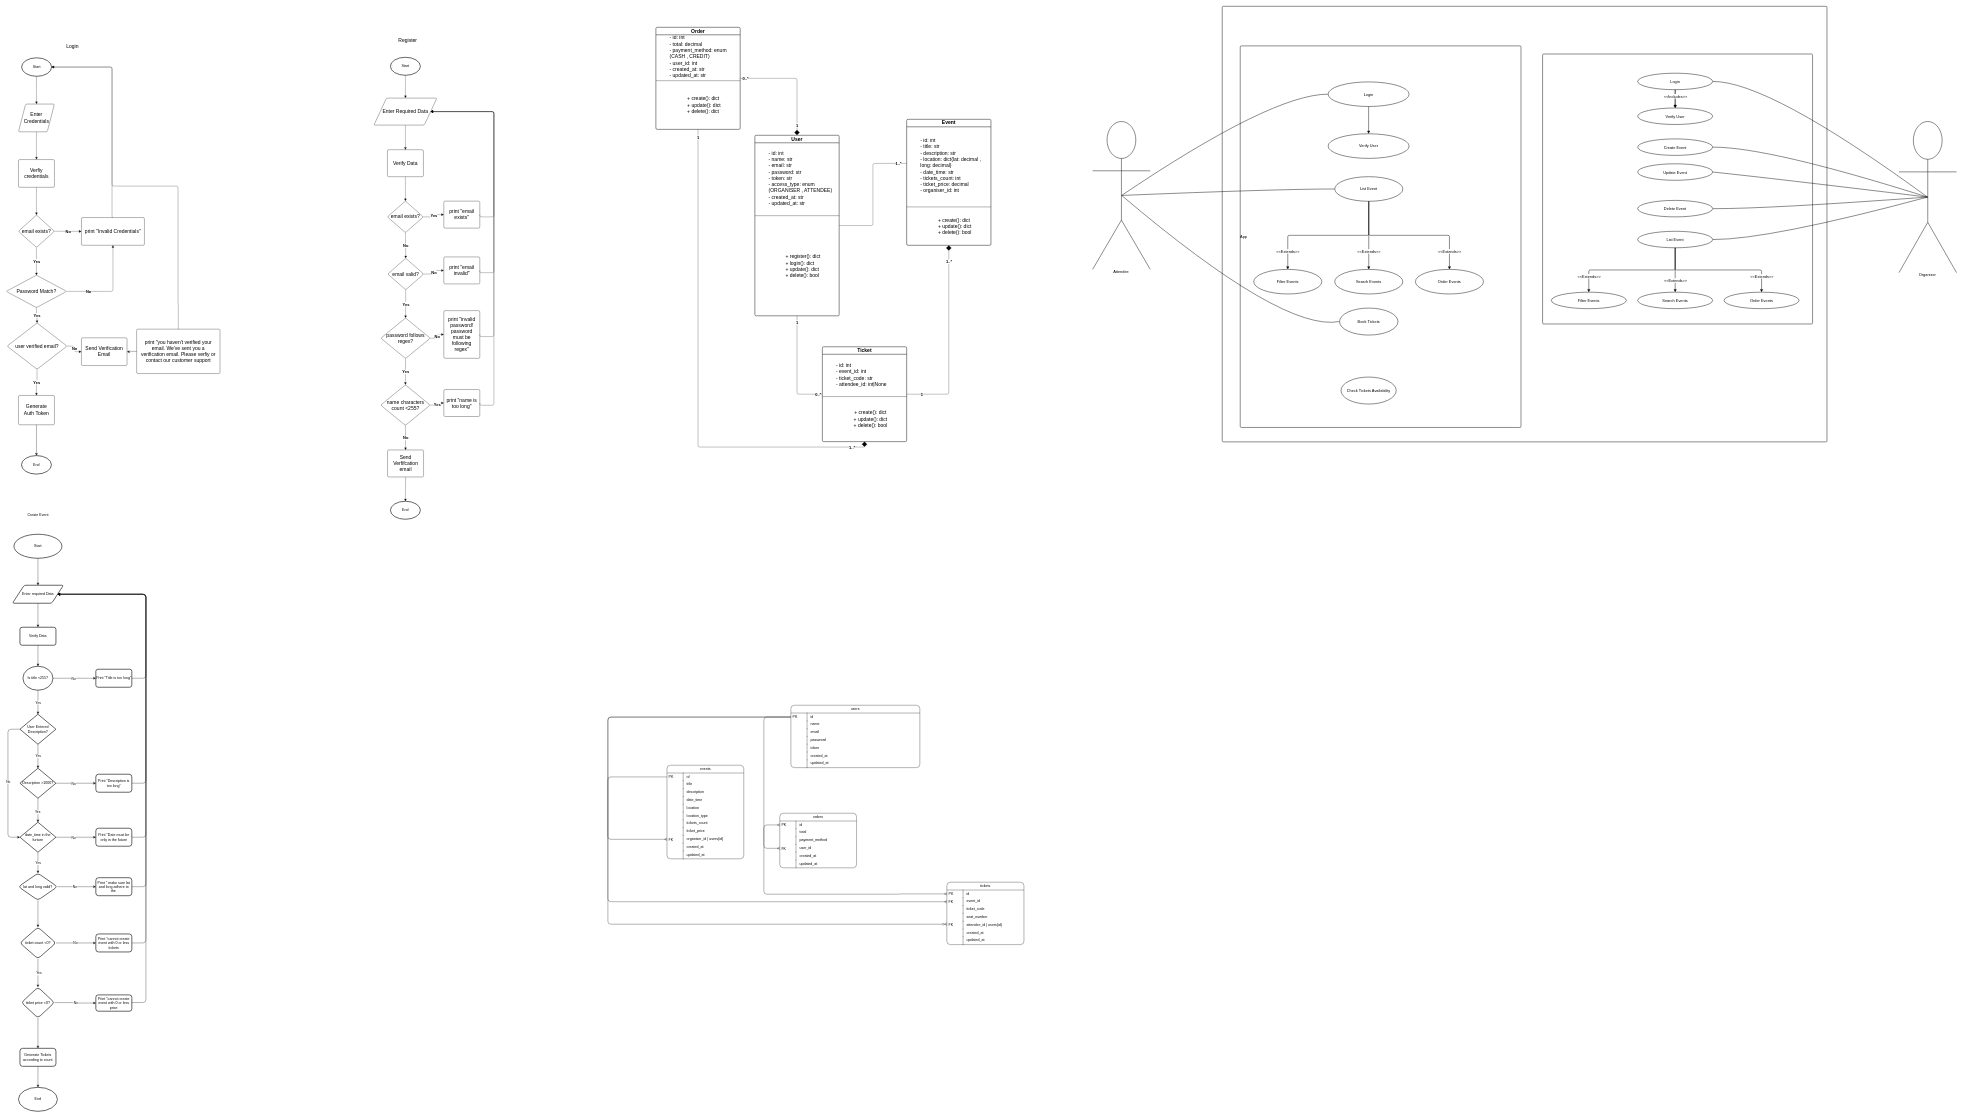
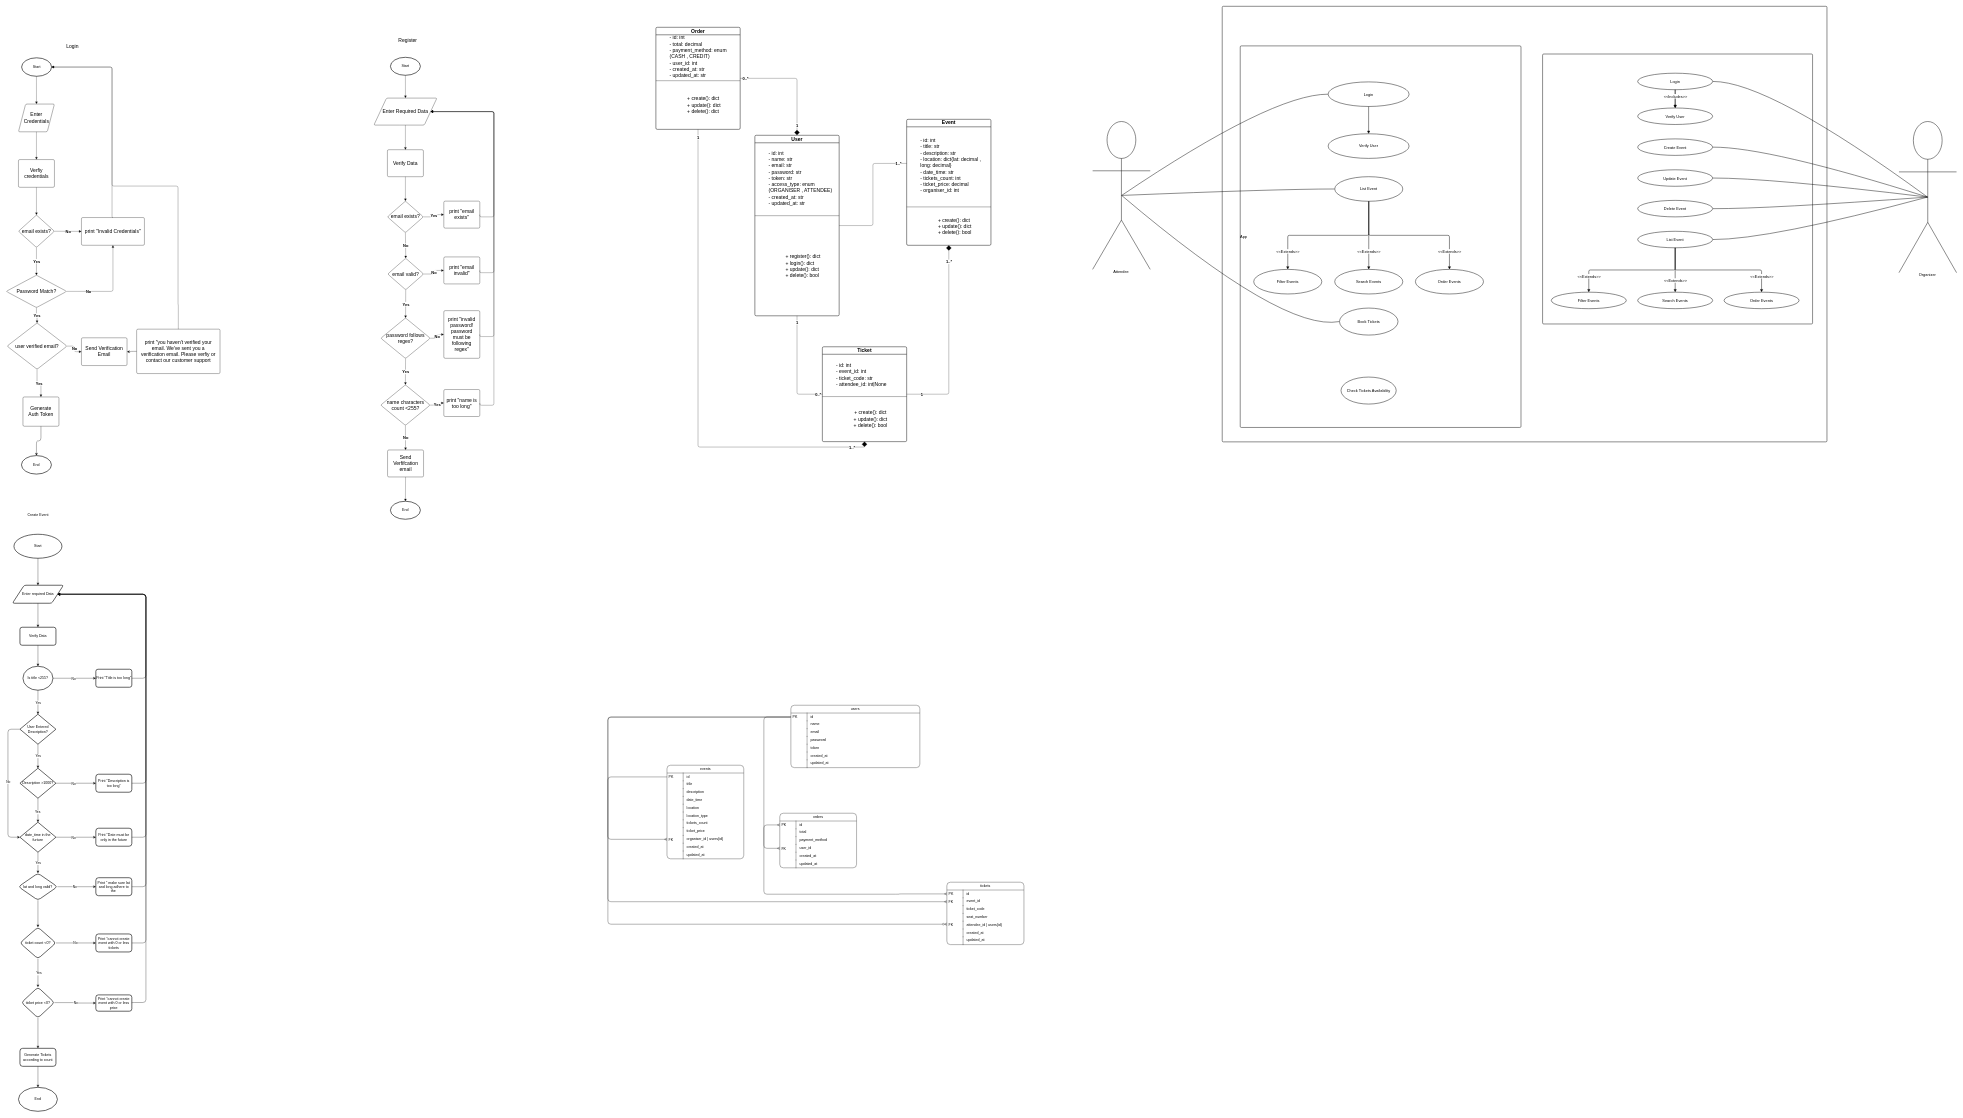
node "Update Event": moved (1675, 172) -> (1675, 178)
node "Generate Auth Token": moved (36, 410) -> (41, 411)
